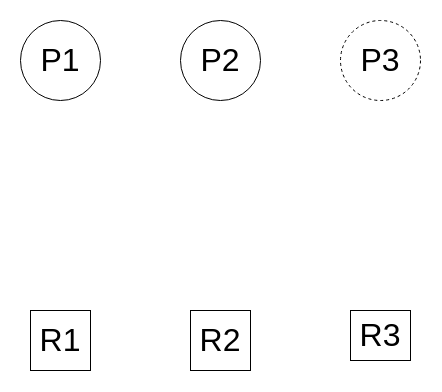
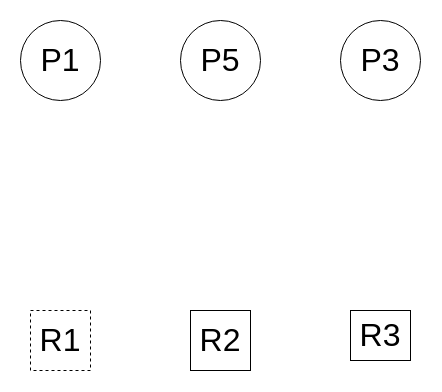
node "P2": label "P2" -> "P5"
node "P3": style dashed -> solid
node "R1": style solid -> dashed
